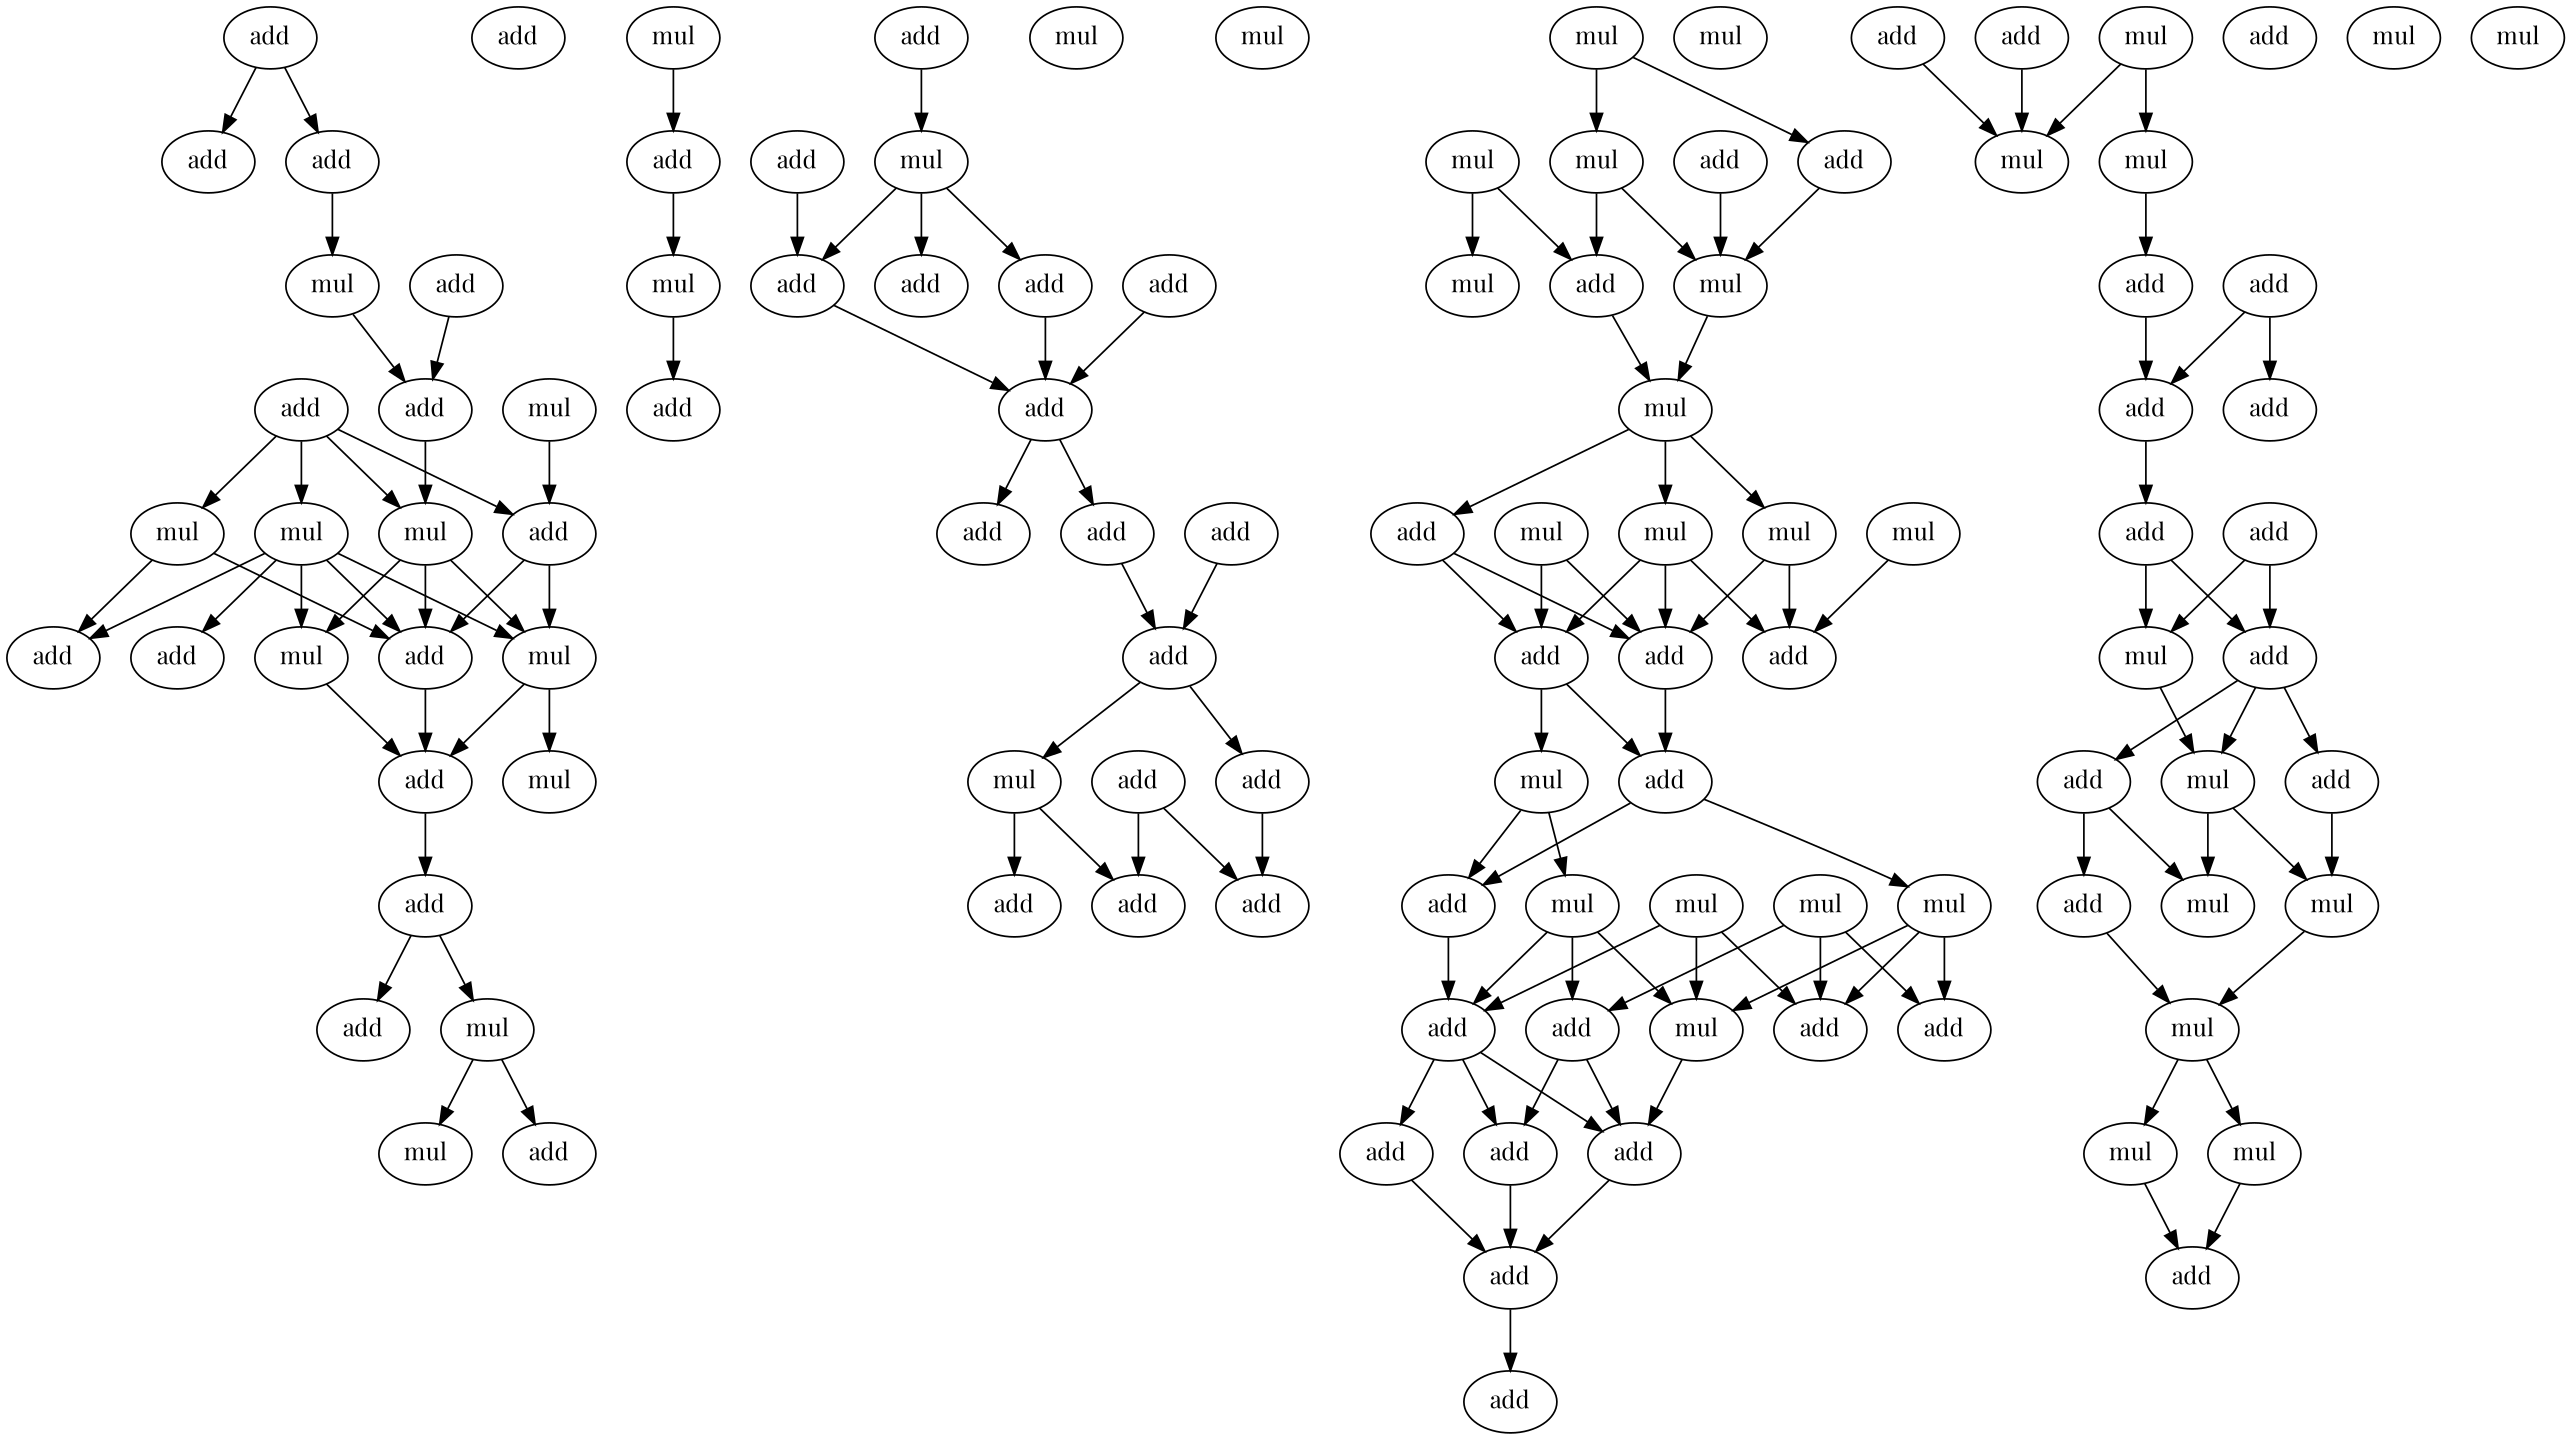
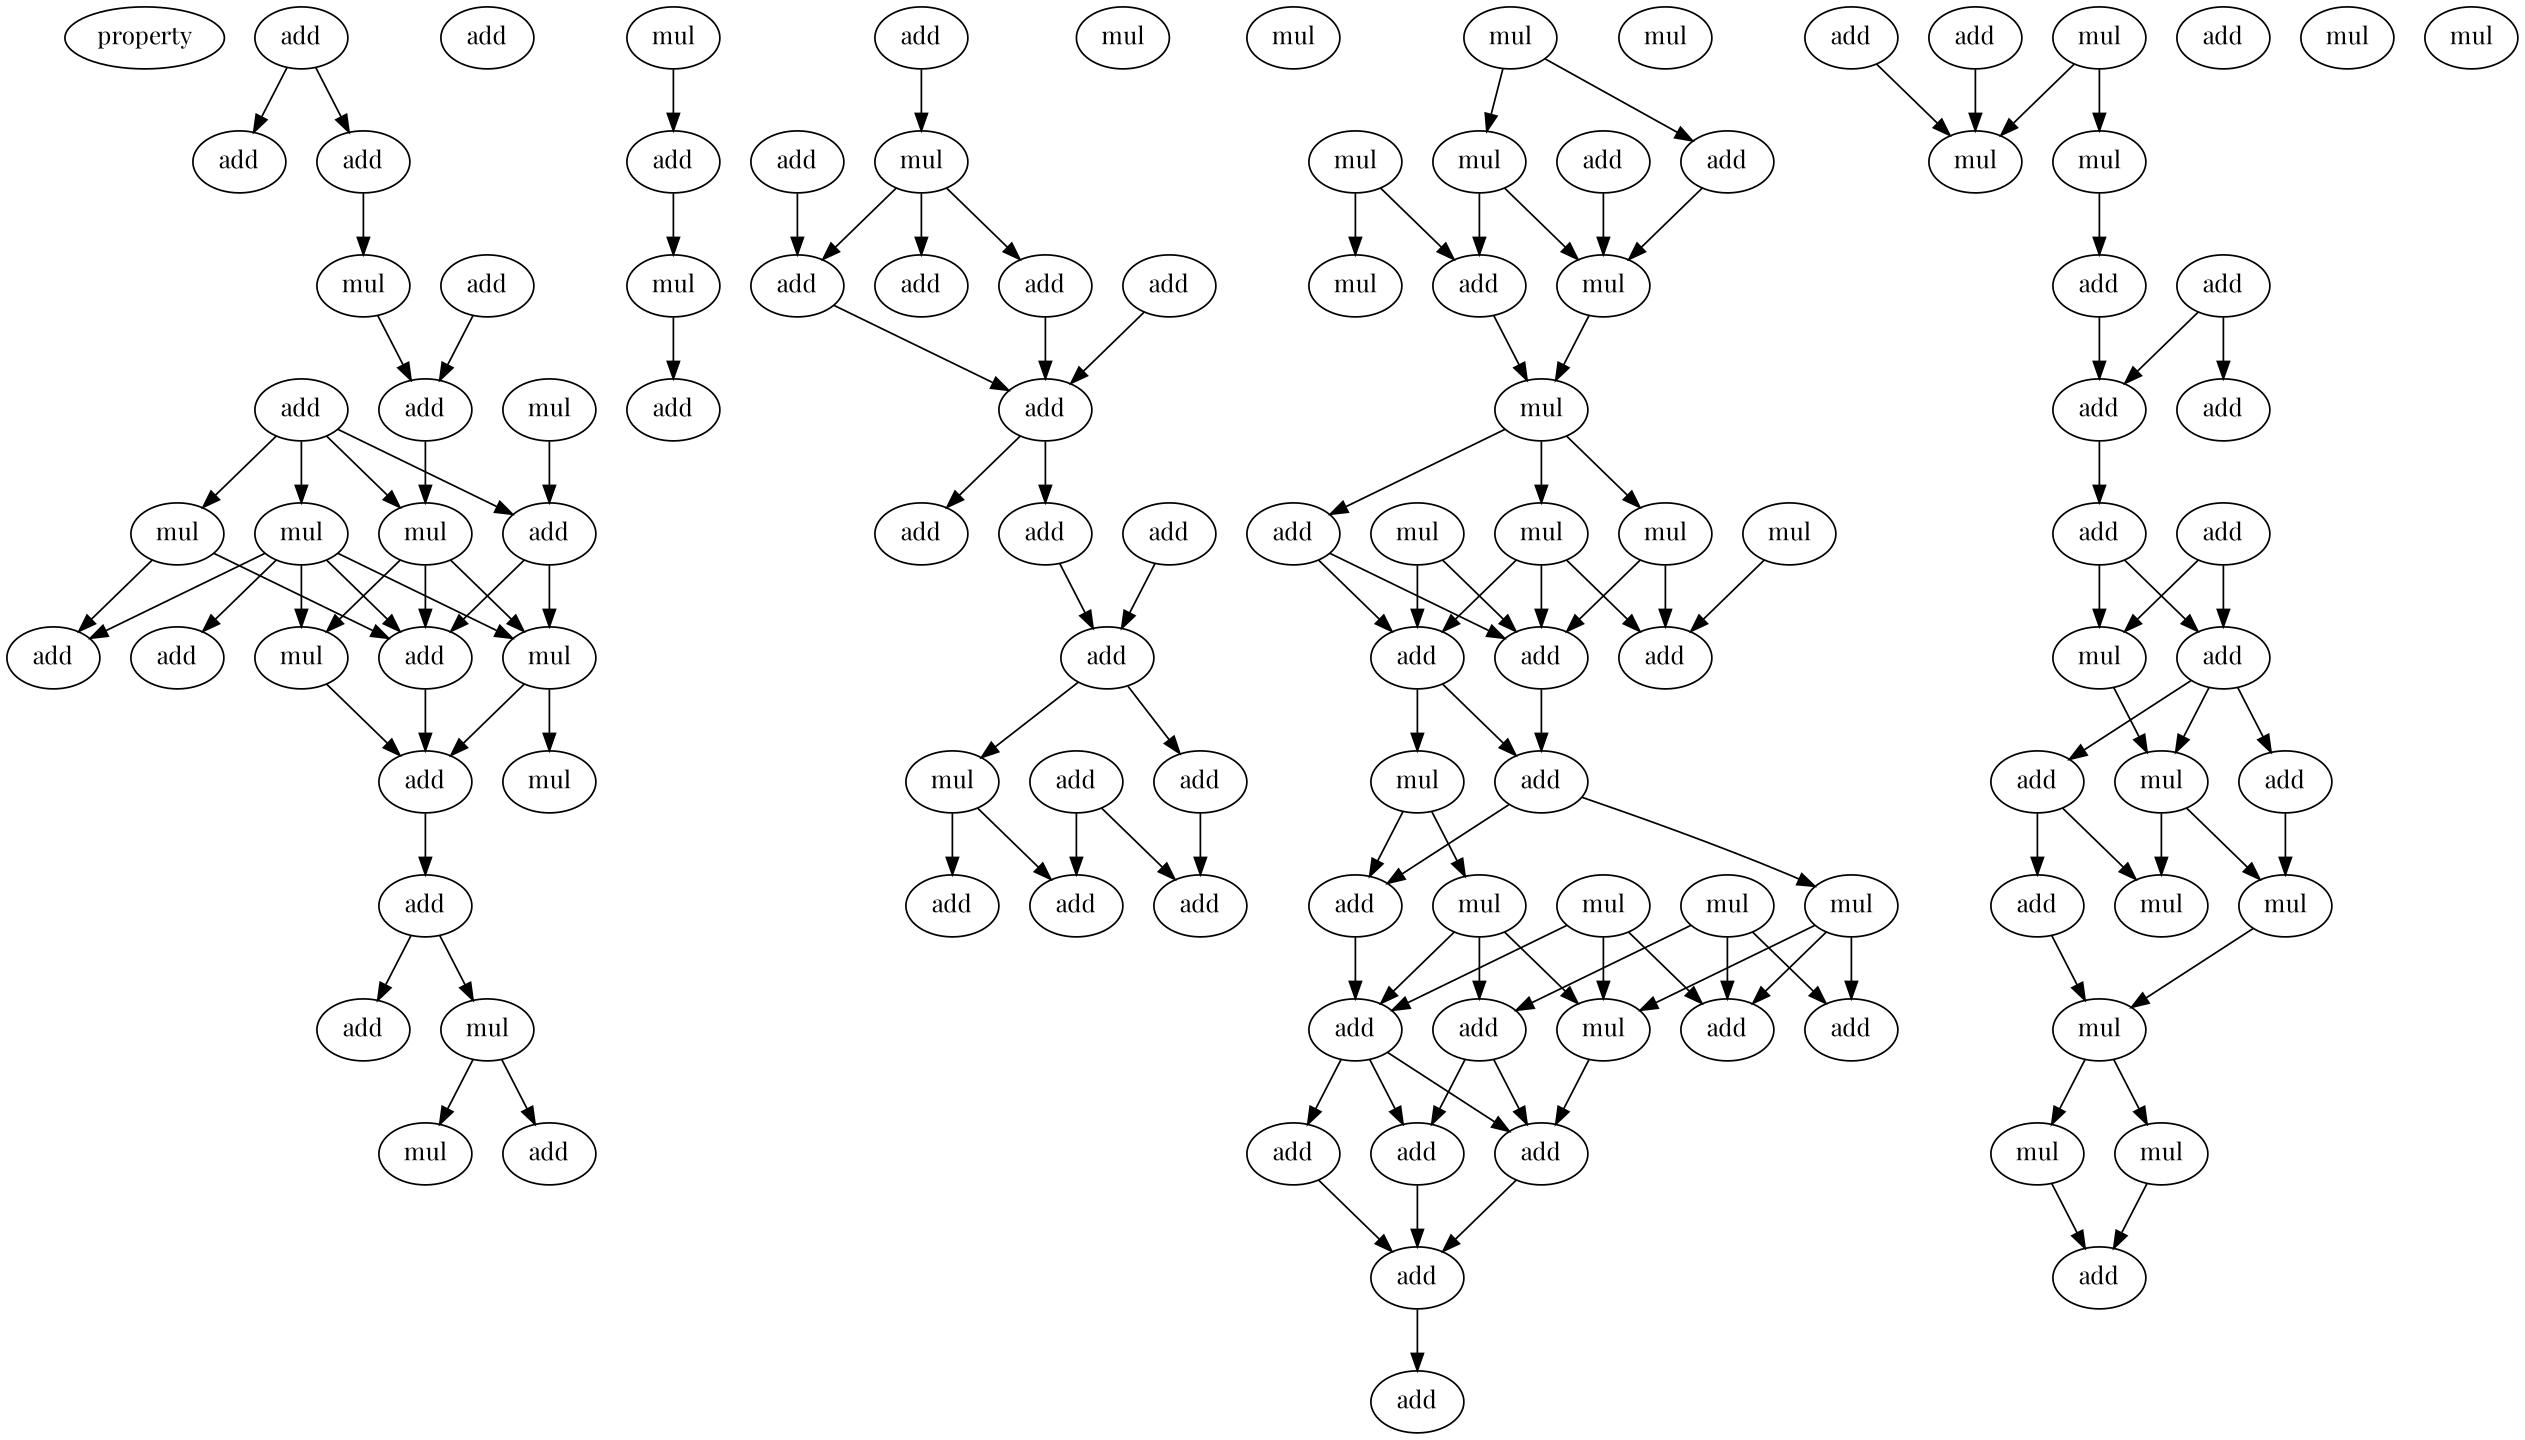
node "property": added
